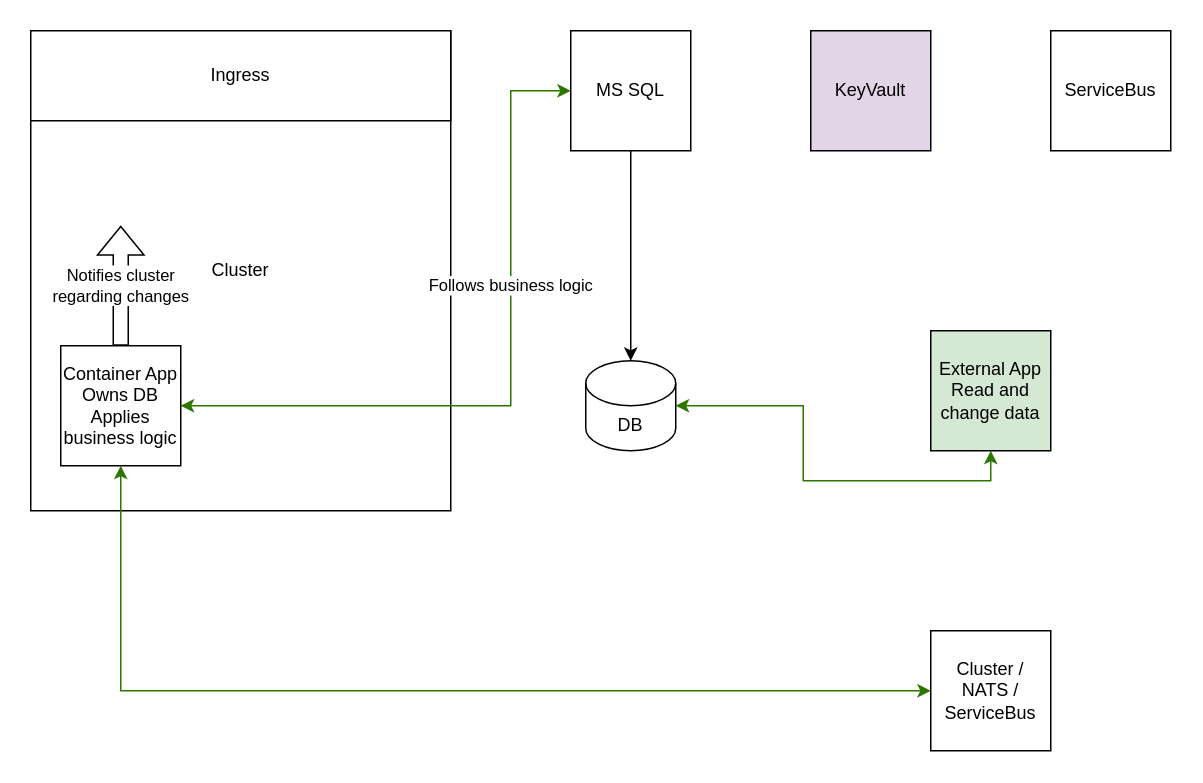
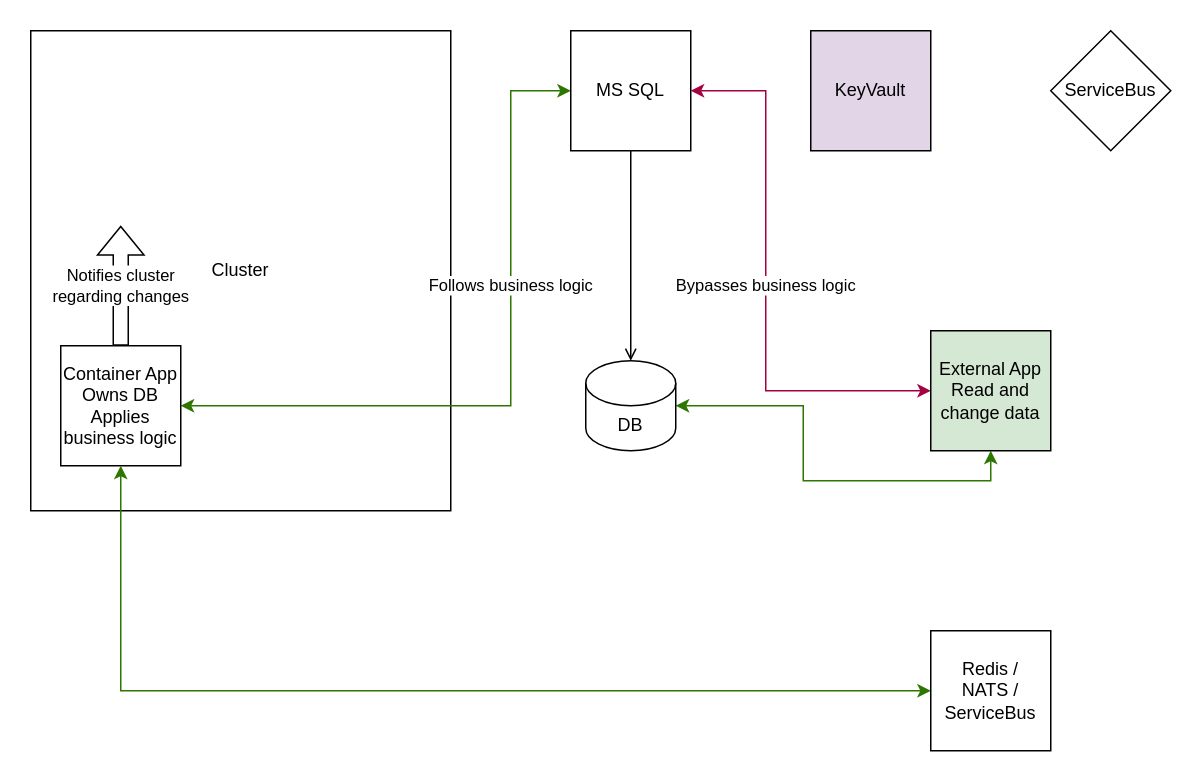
node "Ingress": removed
node "ServiceBus": shape rectangle -> diamond
edge "MS SQL" -- "External App Read and change data": added, label "Bypasses business logic"
edge "MS SQL" -> "DB": arrowhead classic -> open
node "Cluster / NATS / ServiceBus": label "Cluster / NATS / ServiceBus" -> "Redis / NATS / ServiceBus"
